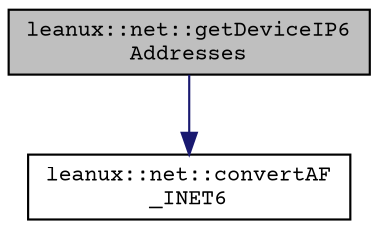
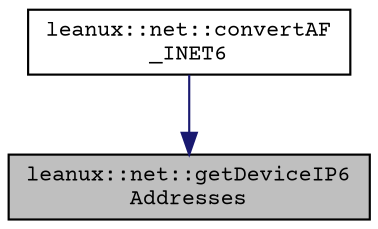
edge "leanux::net::getDeviceIP6 Addresses" -> "leanux::net::convertAF _INET6": reversed
